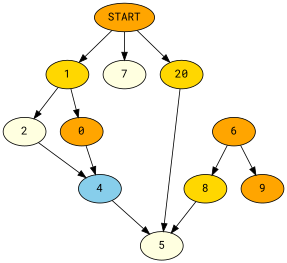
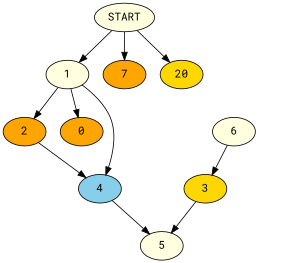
node "START": fillcolor orange -> lightyellow
node "1": fillcolor gold -> lightyellow
node "7": fillcolor lightyellow -> orange
node "2": fillcolor lightyellow -> orange
node "6": fillcolor orange -> lightyellow
edge "0" -> "4": now "1" -> "4"
edge "20" -> "5": removed
node "8": label "8" -> "3"
node "9": removed
